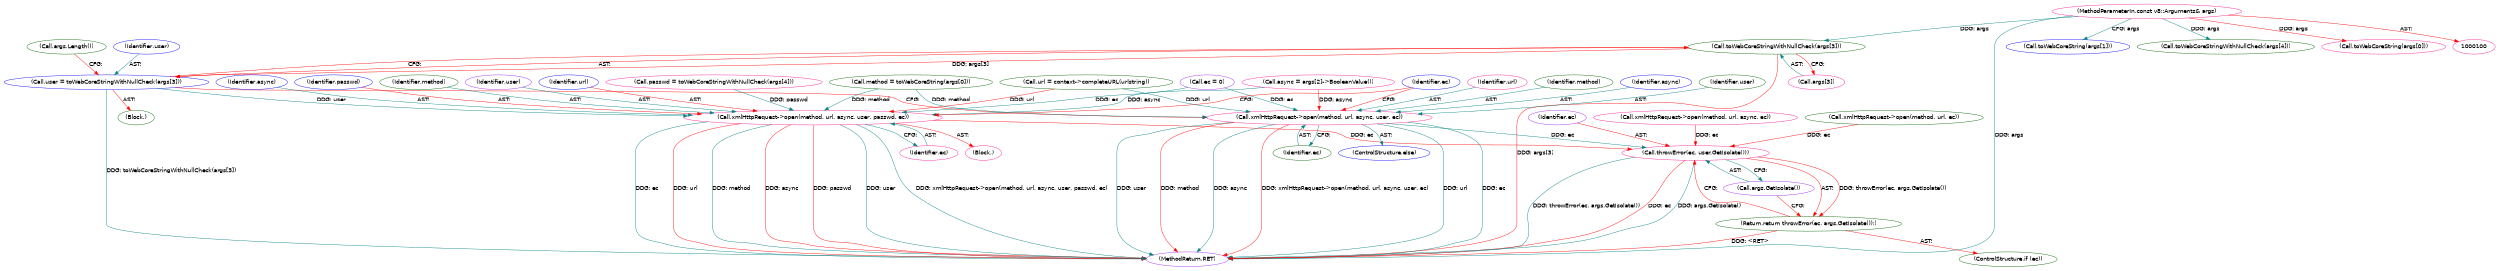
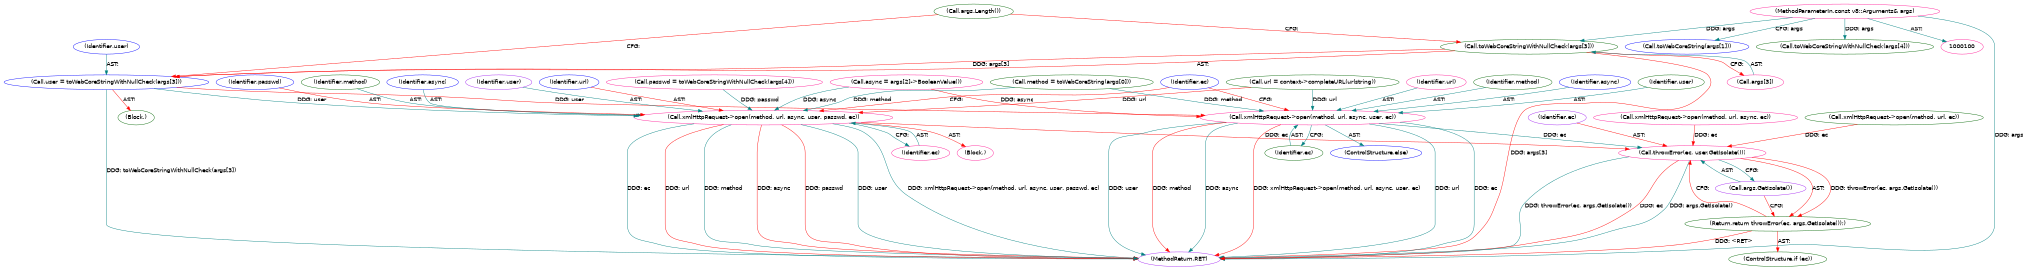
edge "(MethodParameterIn,const v8::Arguments& args)" -> "1000100": color red -> teal
node "(Call,toWebCoreString(args[0]))": removed
edge "(Call,user = toWebCoreStringWithNullCheck(args[3]))" -> "(Call,toWebCoreStringWithNullCheck(args[3]))": now "(Call,args.Length())" -> "(Call,toWebCoreStringWithNullCheck(args[3]))"
node "(Call,ec = 0)": removed
edge "(Call,user = toWebCoreStringWithNullCheck(args[3]))" -> "(Call,xmlHttpRequest->open(method, url, async, user, ec))": label "CFG: " -> "DDG: user"
